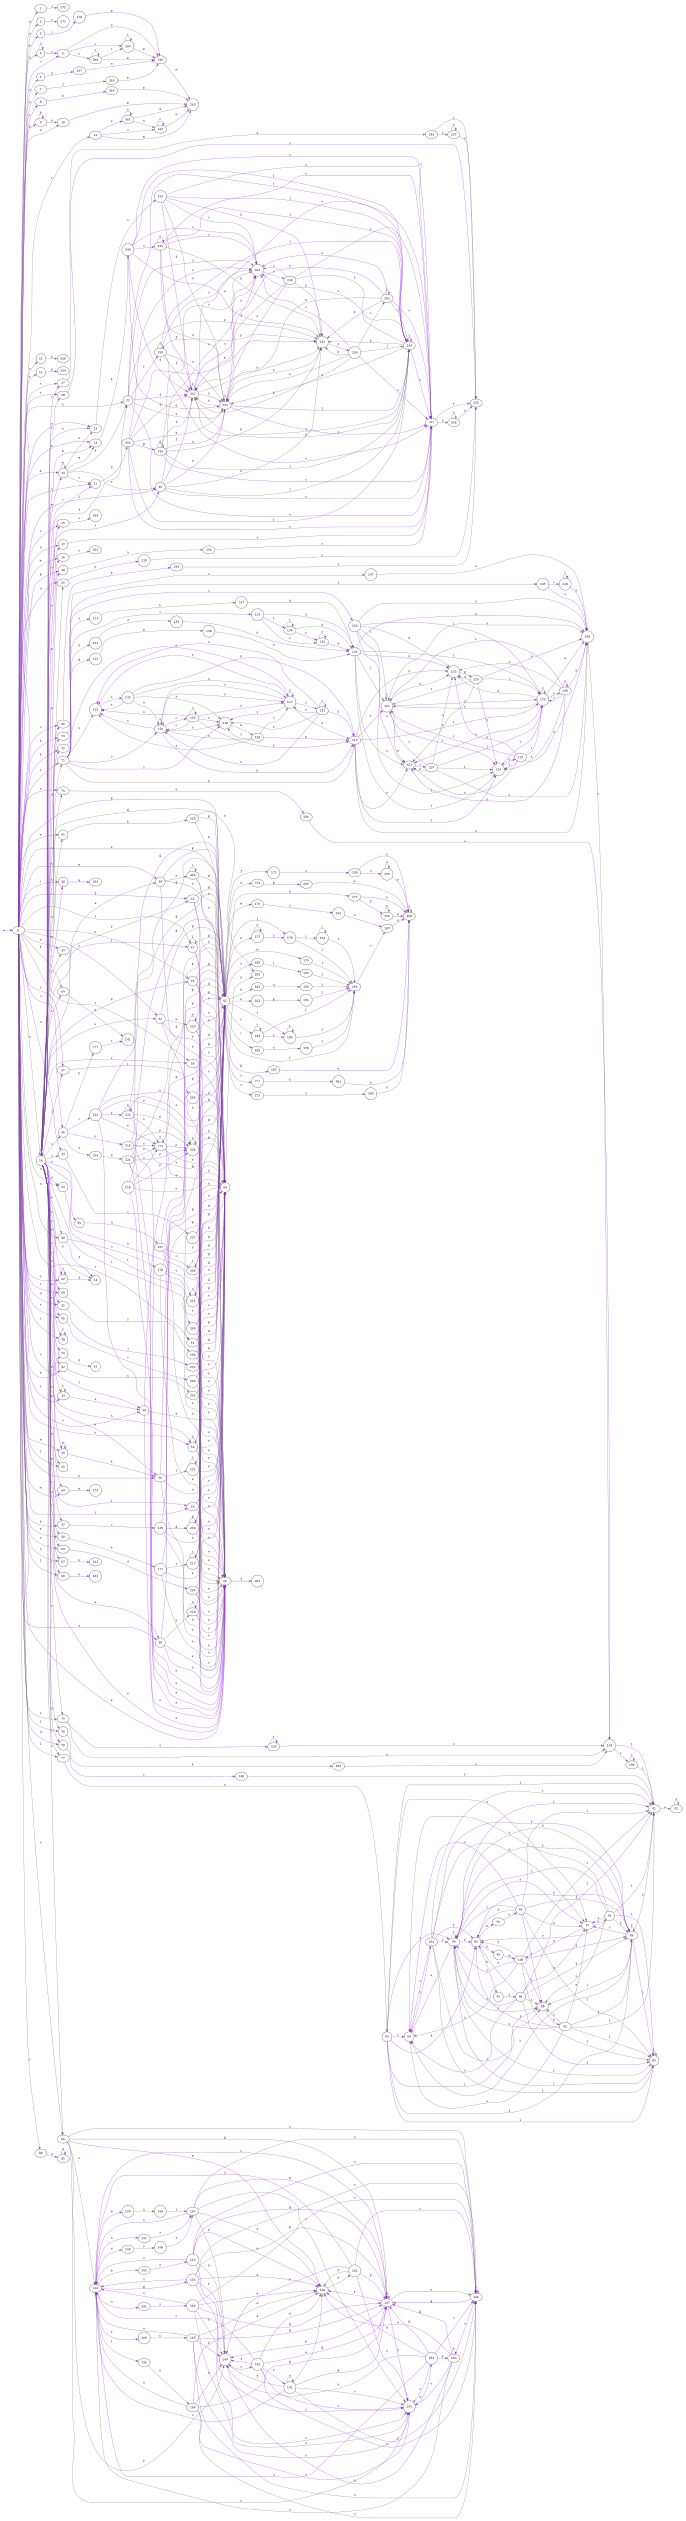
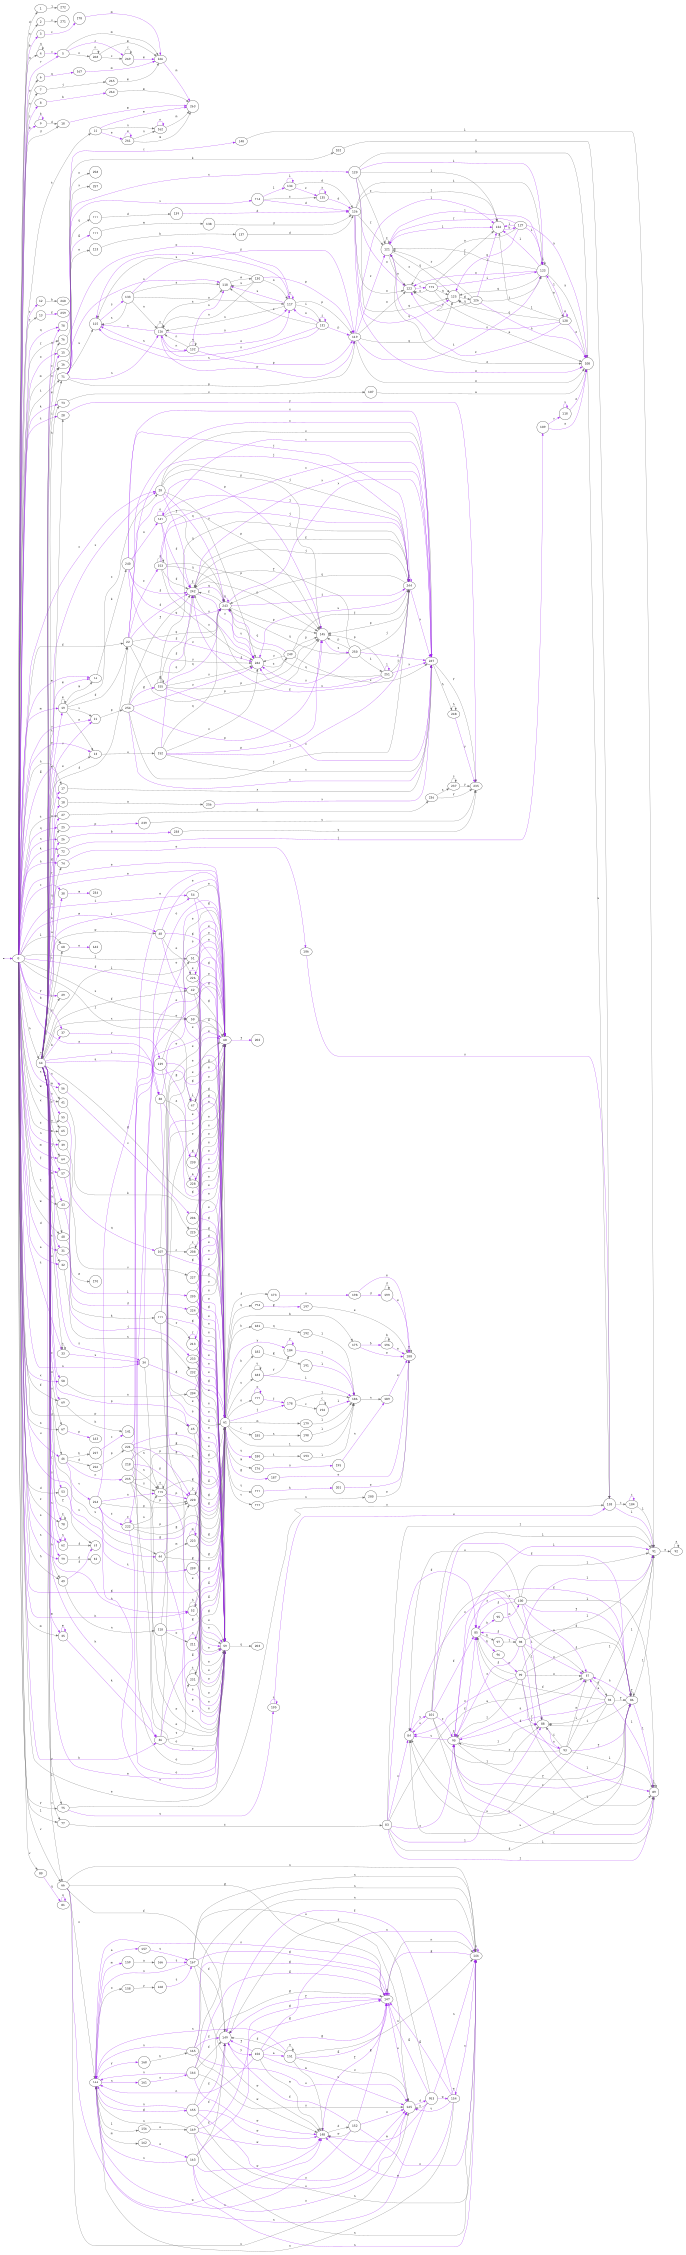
edge "225" -> "203": now "225" -> "59"
edge "0" -> "55": added, label "x"
edge "223" -> "60": color gray40 -> purple
edge "87" -> "100": reversed
